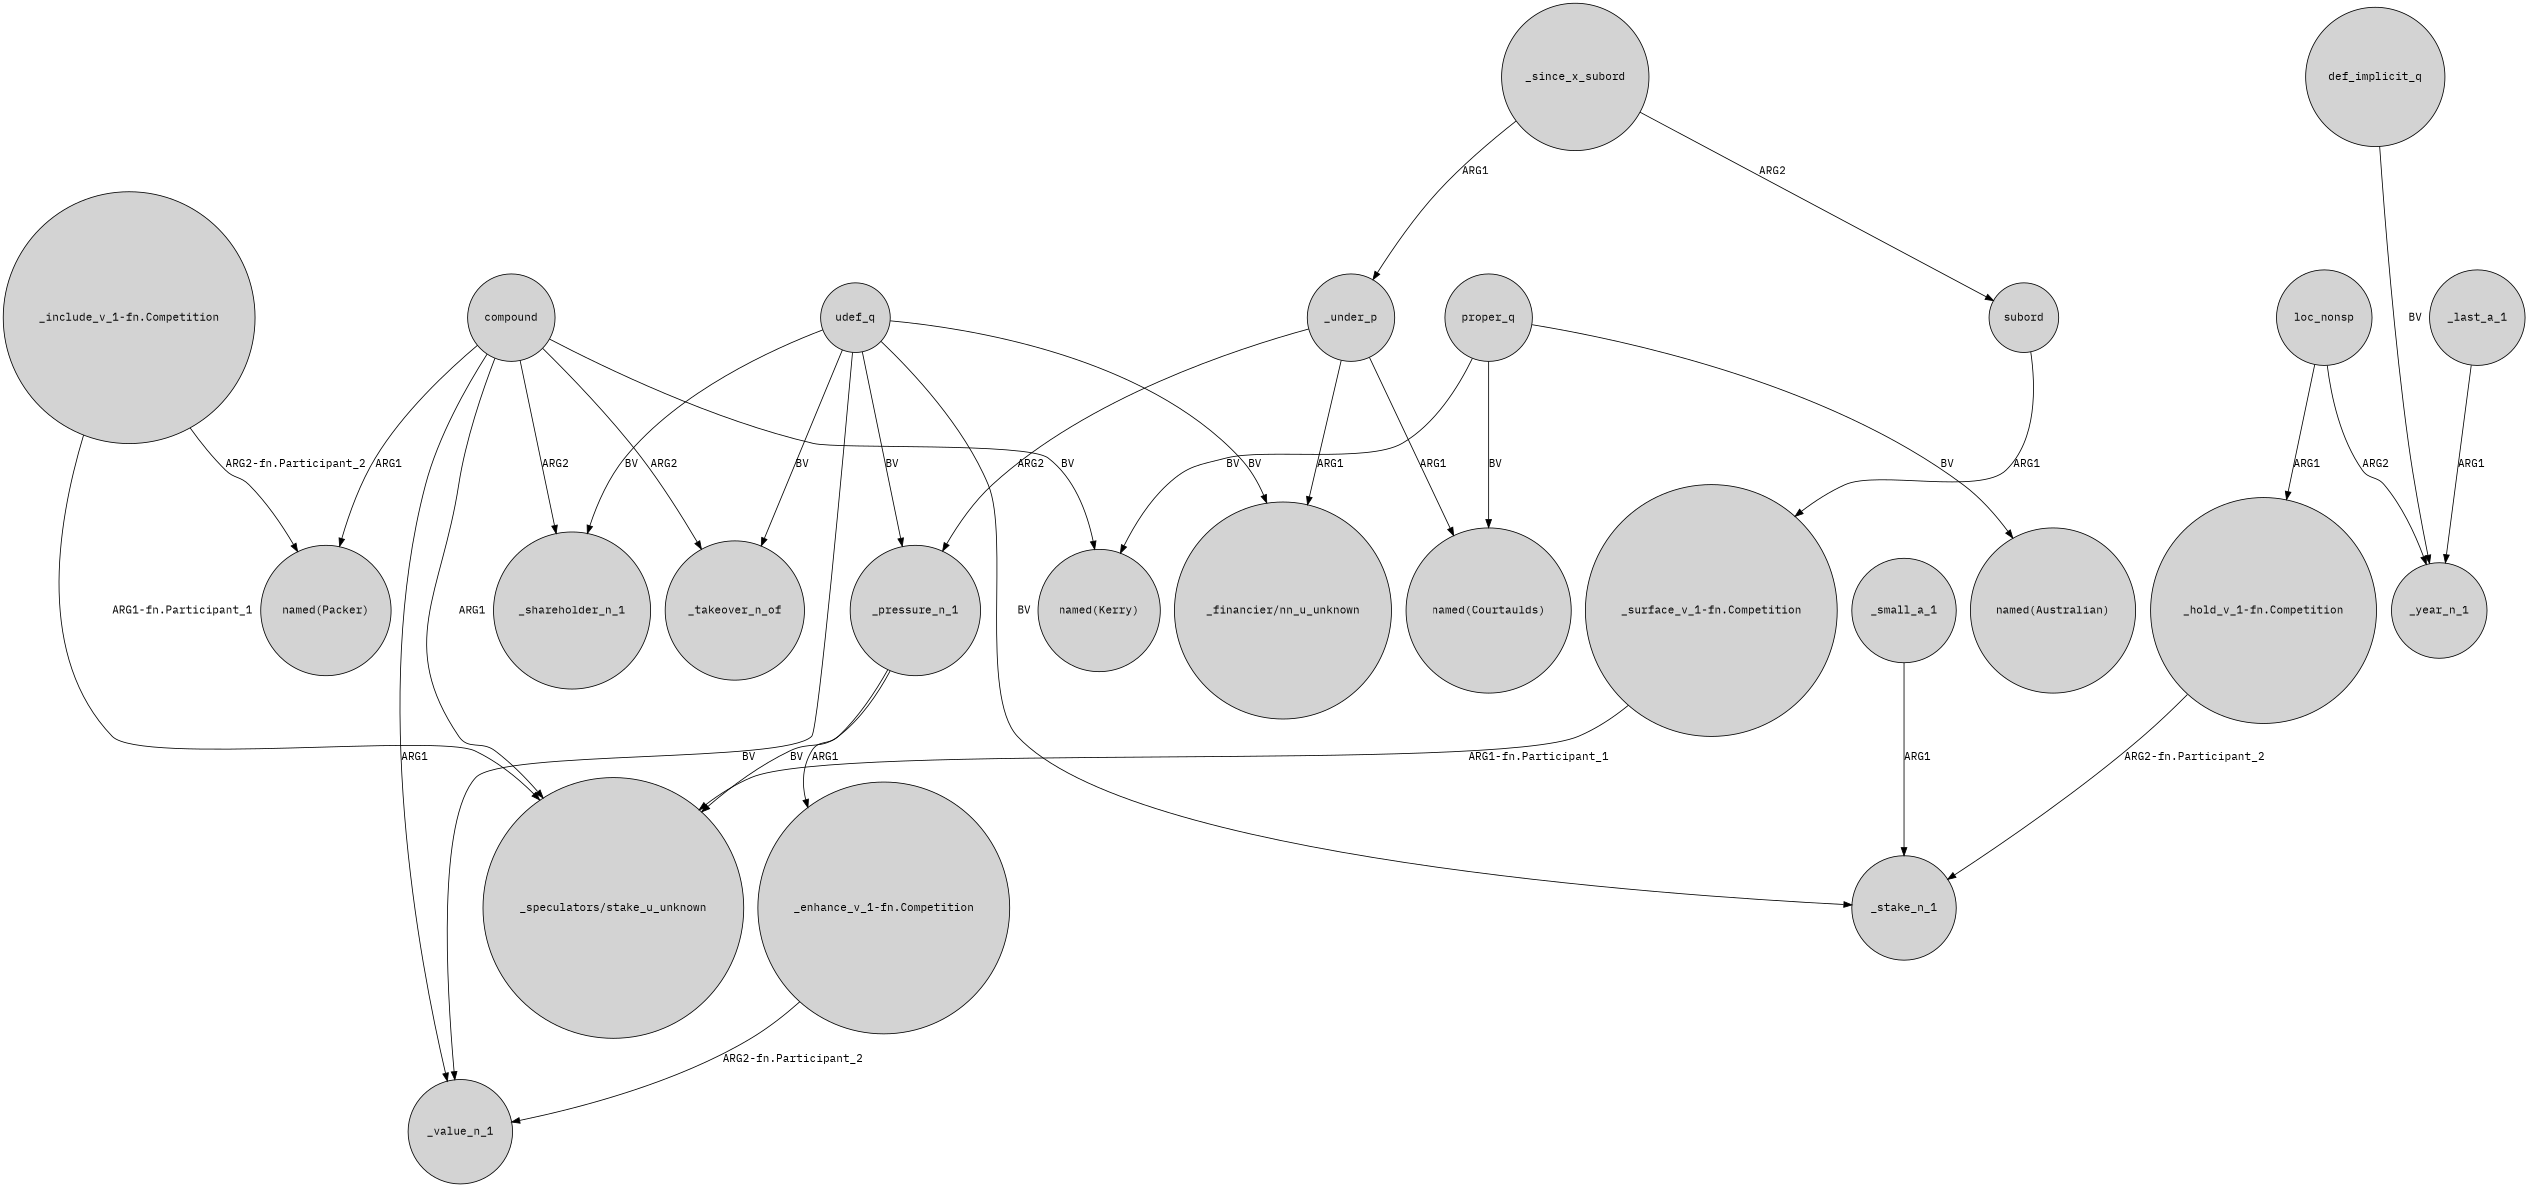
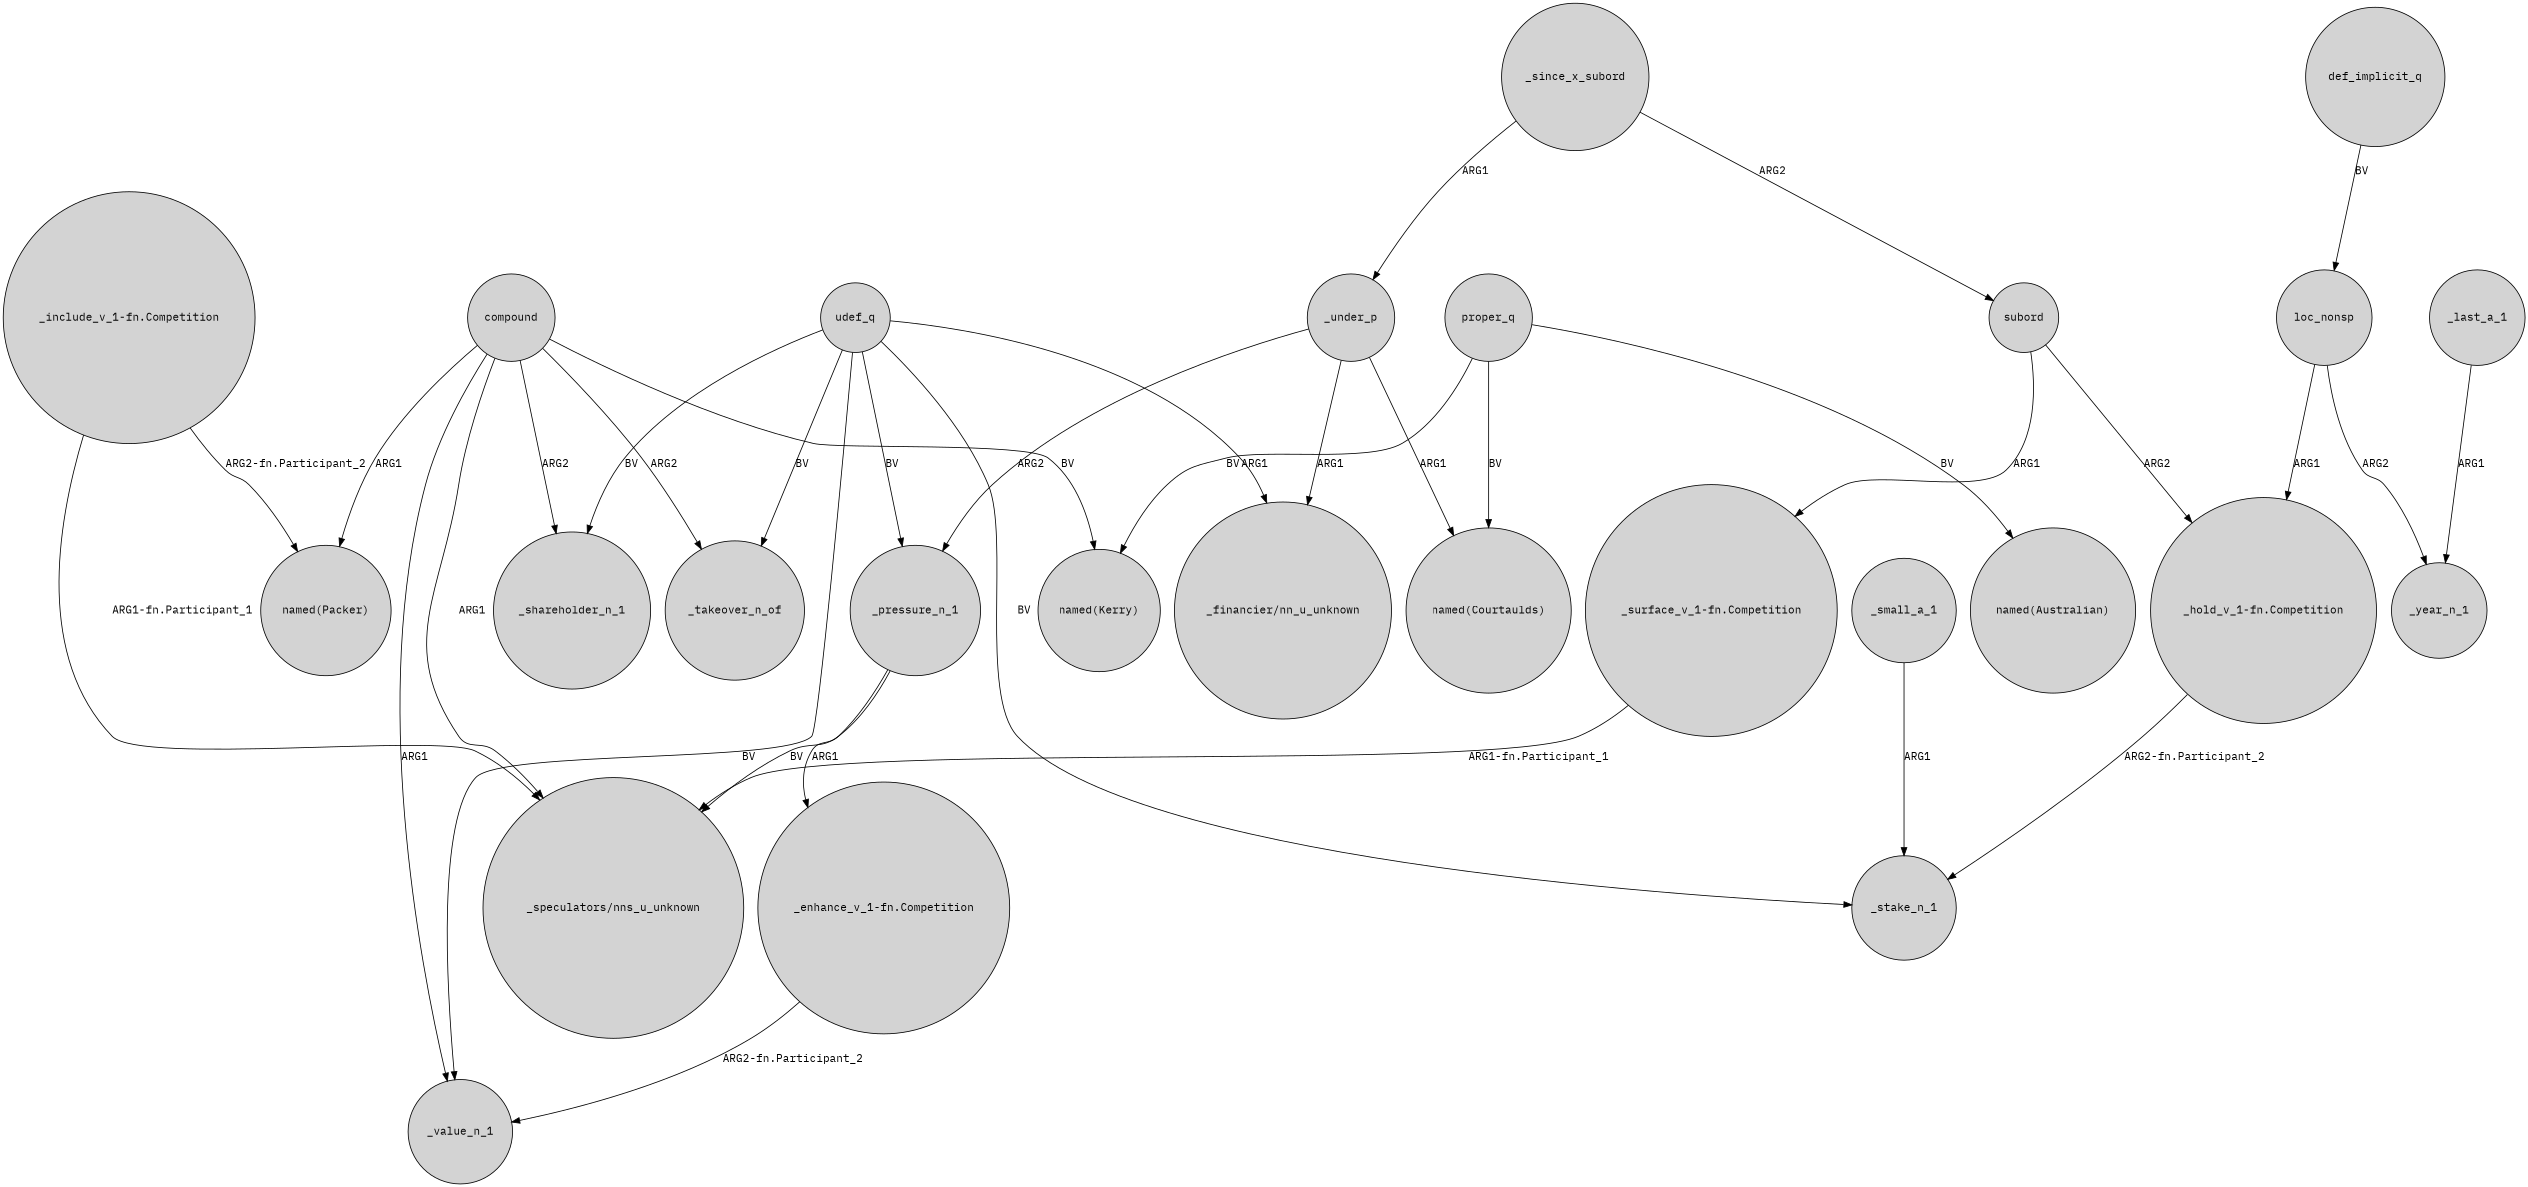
edge "def_implicit_q" -> "_year_n_1": now "def_implicit_q" -> "loc_nonsp"
edge "subord" -> "_hold_v_1-fn.Competition": added, label "ARG2"
edge "udef_q" -> "_financier/nn_u_unknown": label "BV" -> "ARG1"
node "_speculators/stake_u_unknown": label "_speculators/stake_u_unknown" -> "_speculators/nns_u_unknown"
